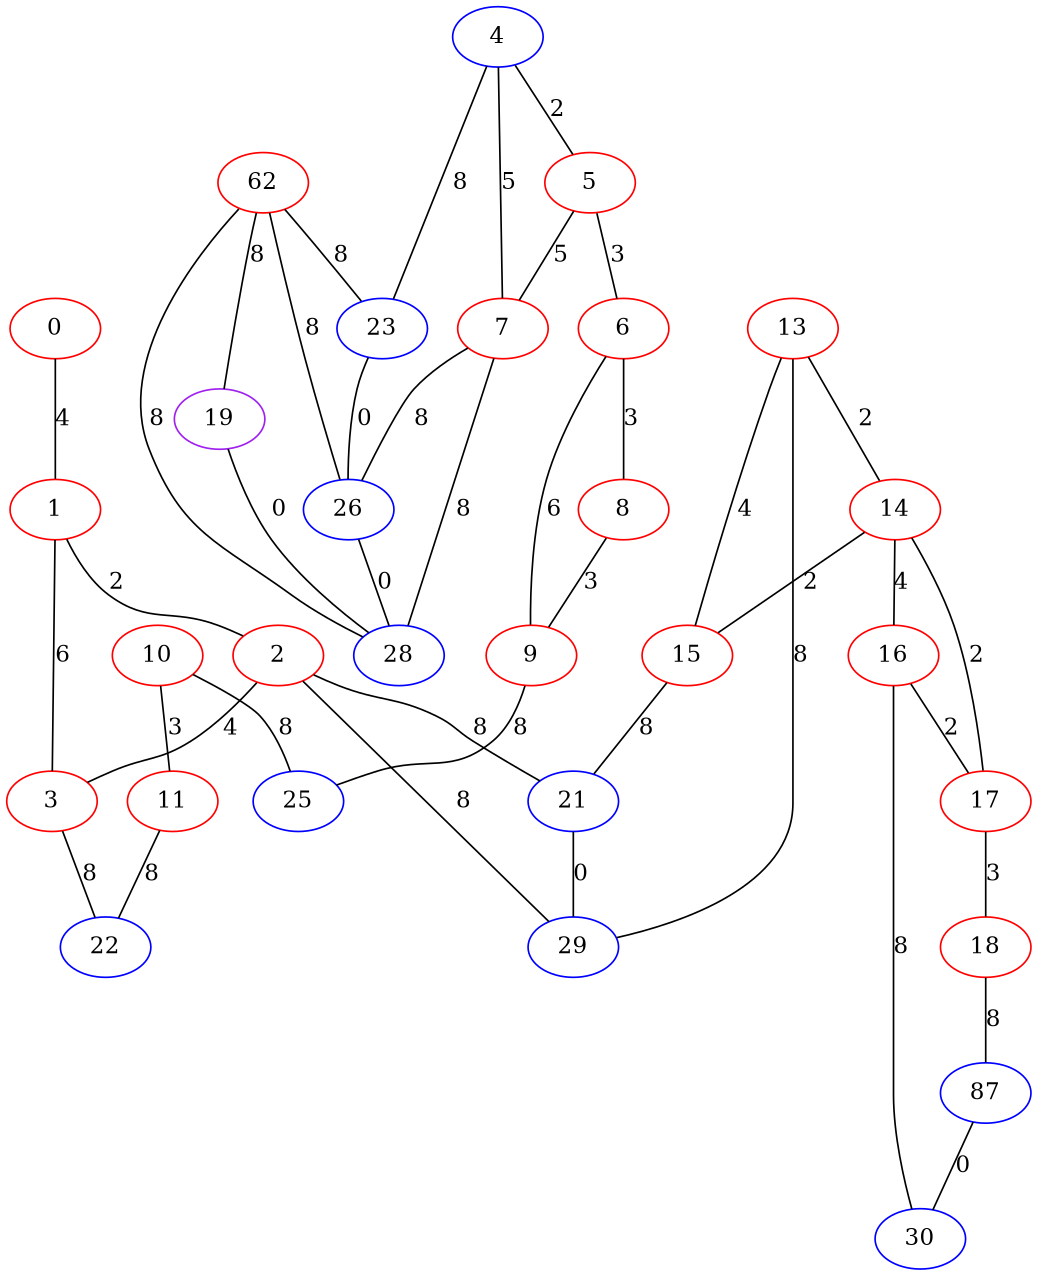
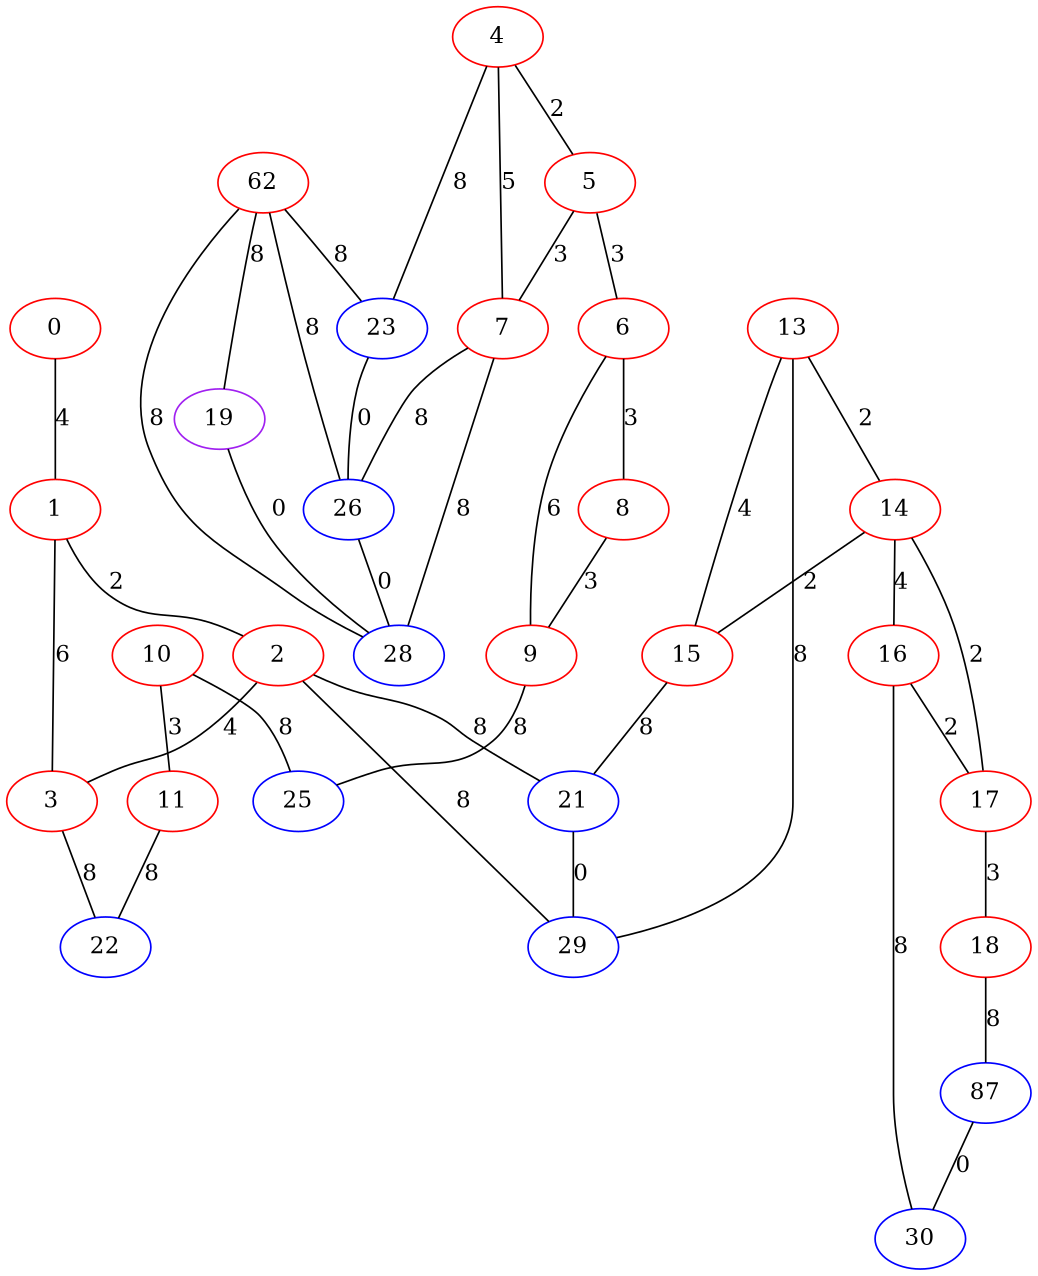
node "4": color blue -> red
edge "5" -- "7": label "5" -> "3"
